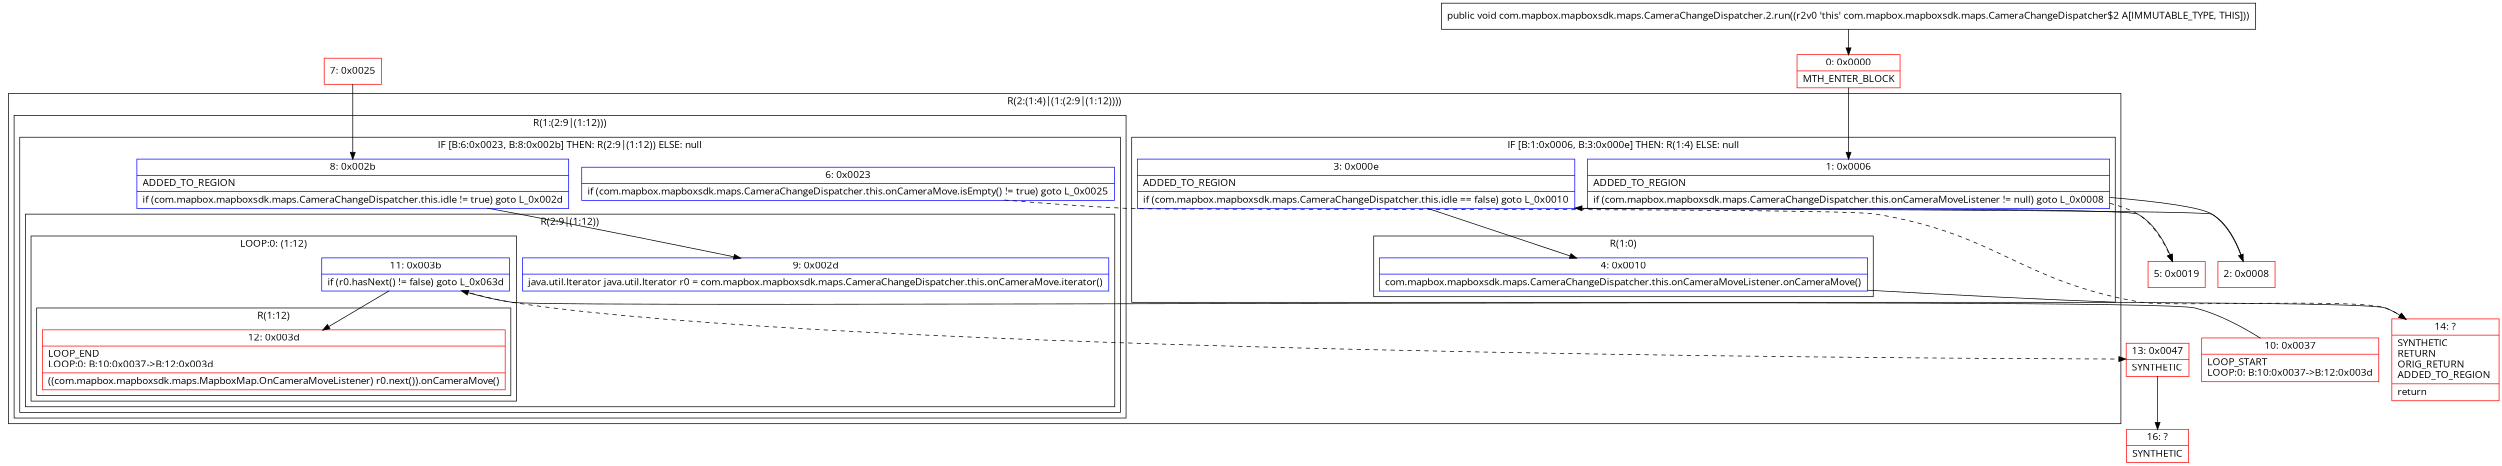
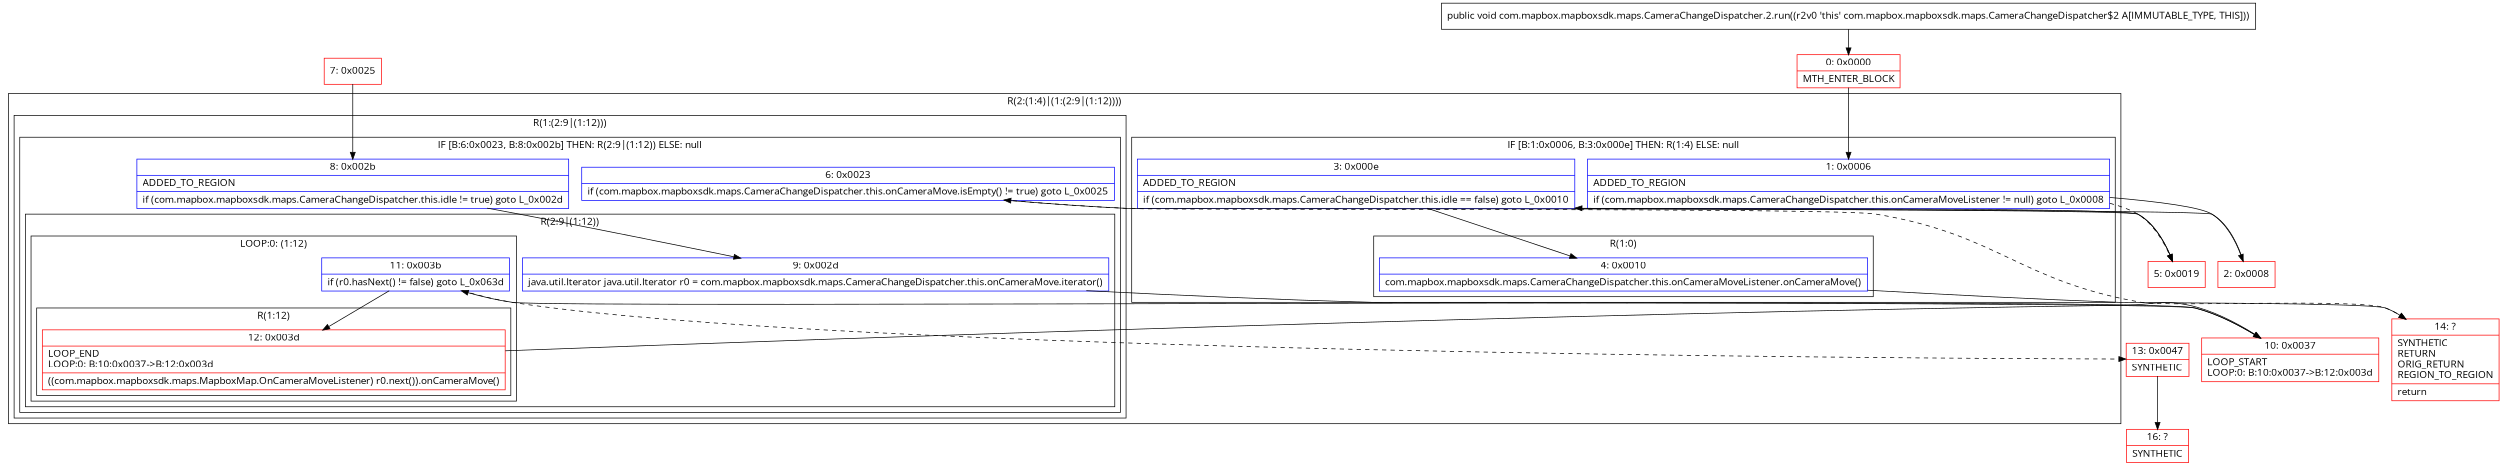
edge "5: 0x0019" -> "6: 0x0023": added
edge "9: 0x002d" -> "10: 0x0037": added
edge "12: 0x003d" -> "10: 0x0037": added
node "14: ?": text "ADDED_TO_REGION" -> "REGION_TO_REGION"
